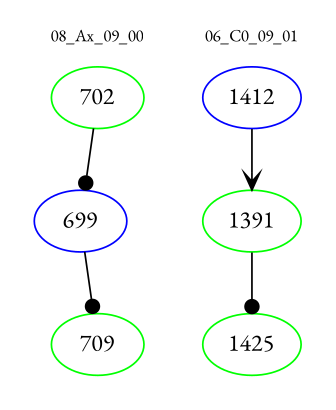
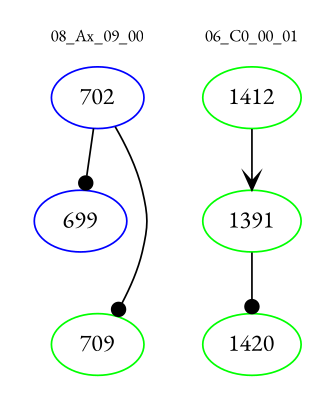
cluster "06_C0_09_01": label "06_C0_09_01" -> "06_C0_00_01"
node "702": color green -> blue
node "1412": color blue -> green
edge "699" -> "709": now "702" -> "709"
node "1425": label "1425" -> "1420"
